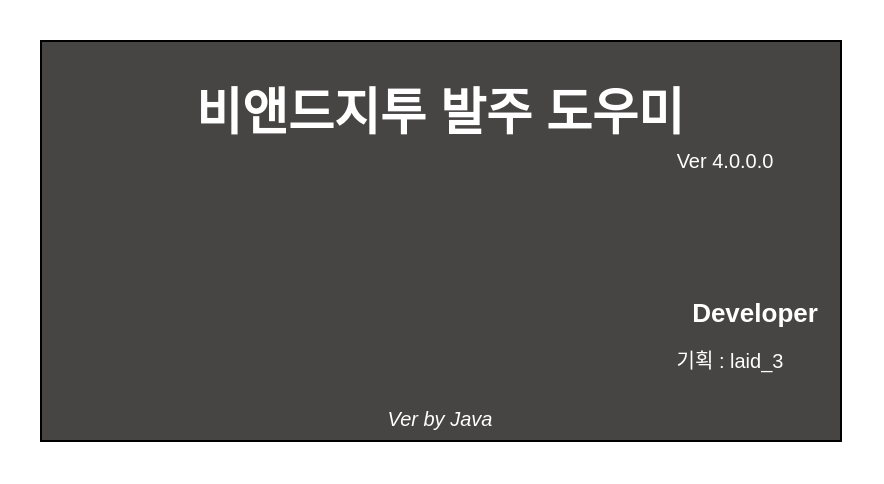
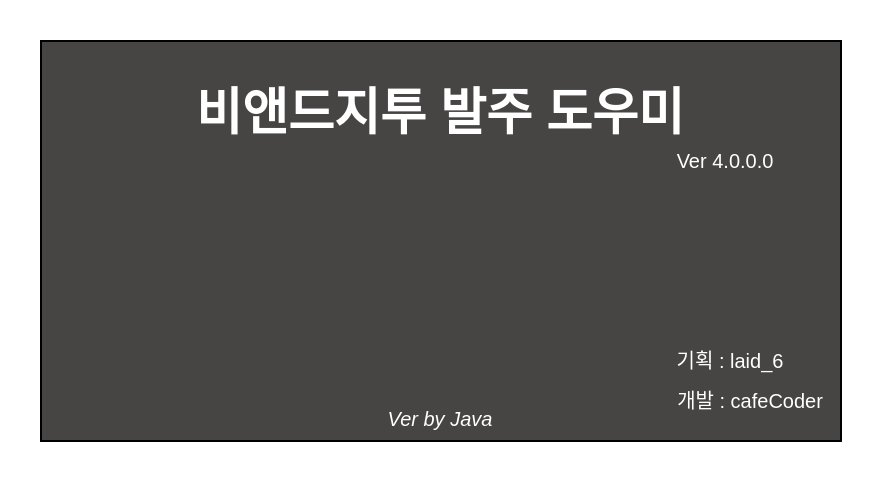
node "Developer": removed
node "기획 : laid_3": label "기획 : laid_3" -> "기획 : laid_6"
node "개발 : cafeCoder": added
